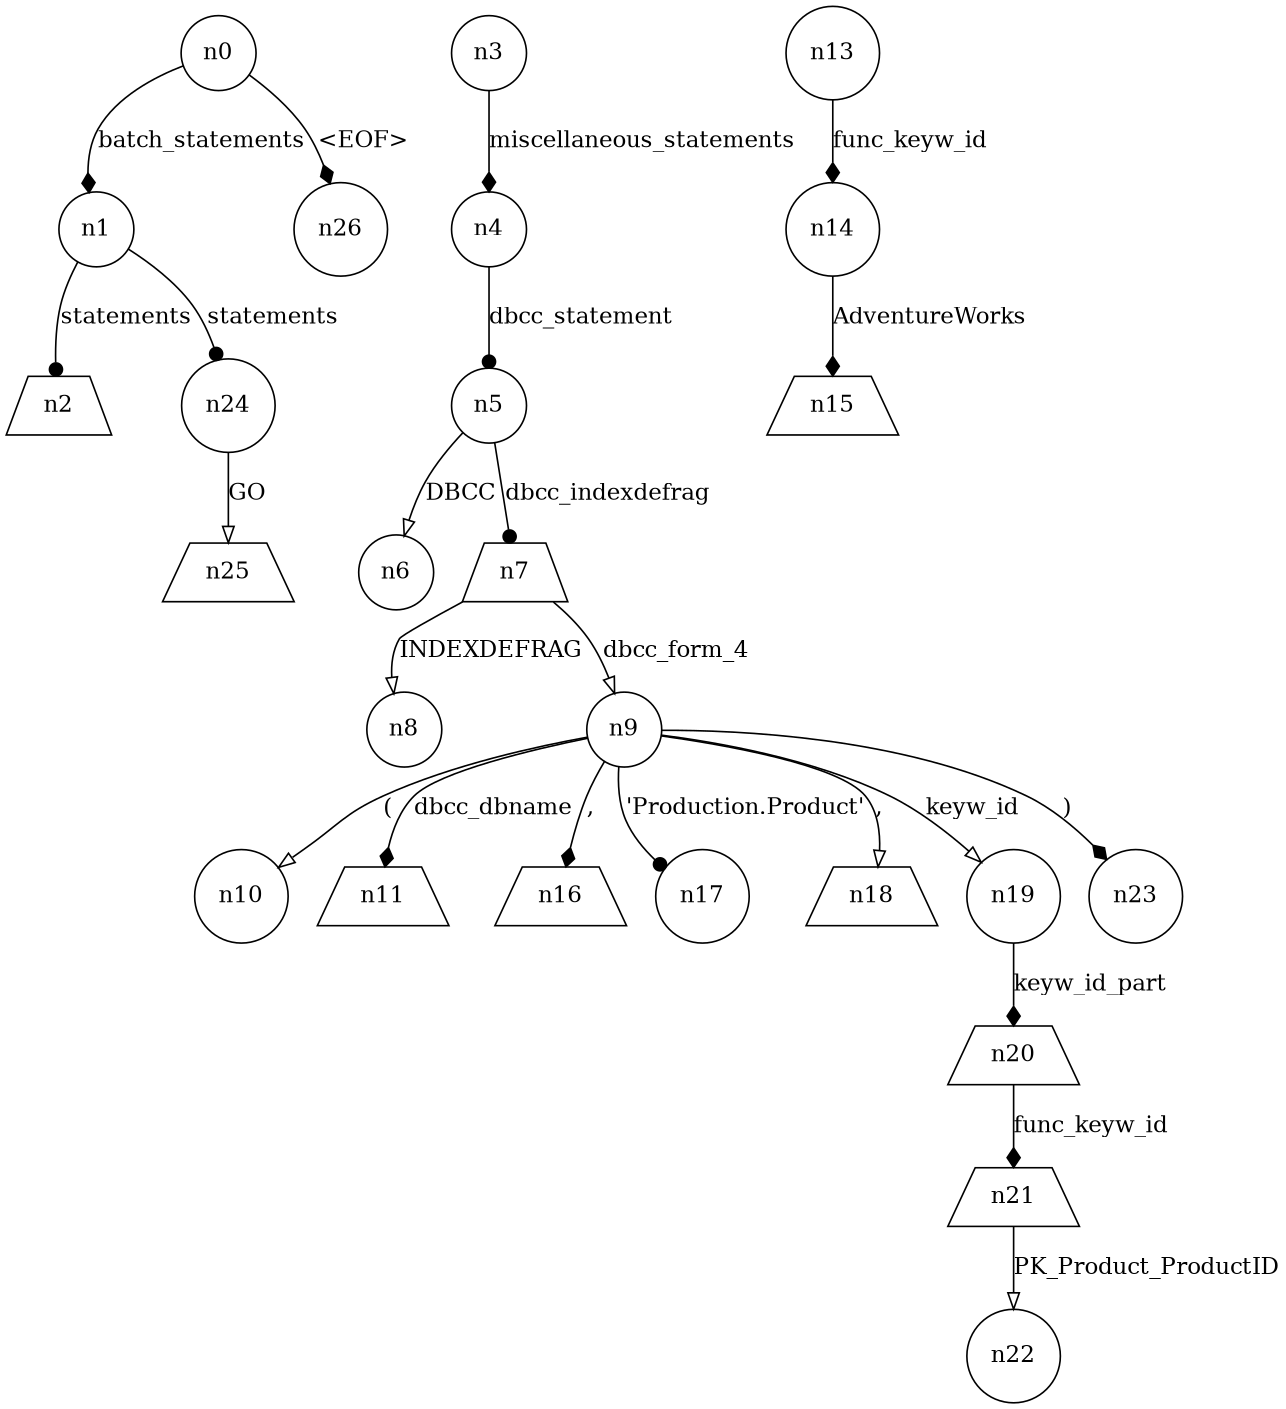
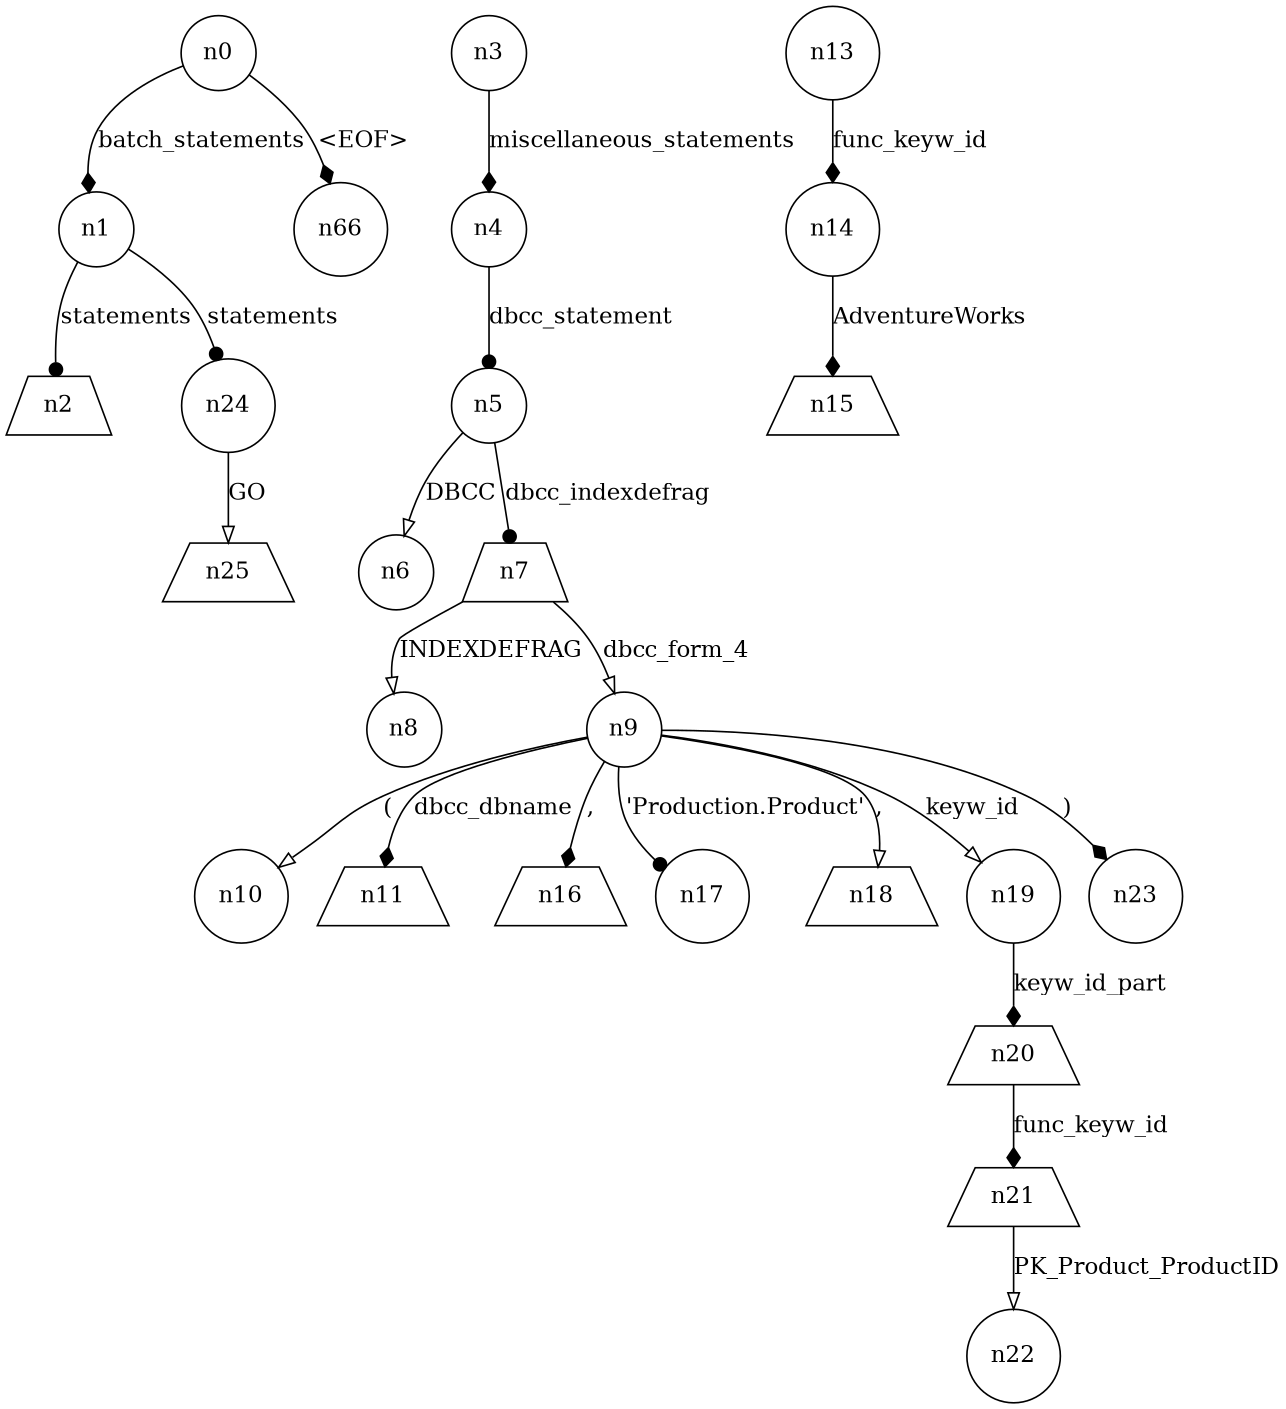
node "n26": label "n26" -> "n66"
